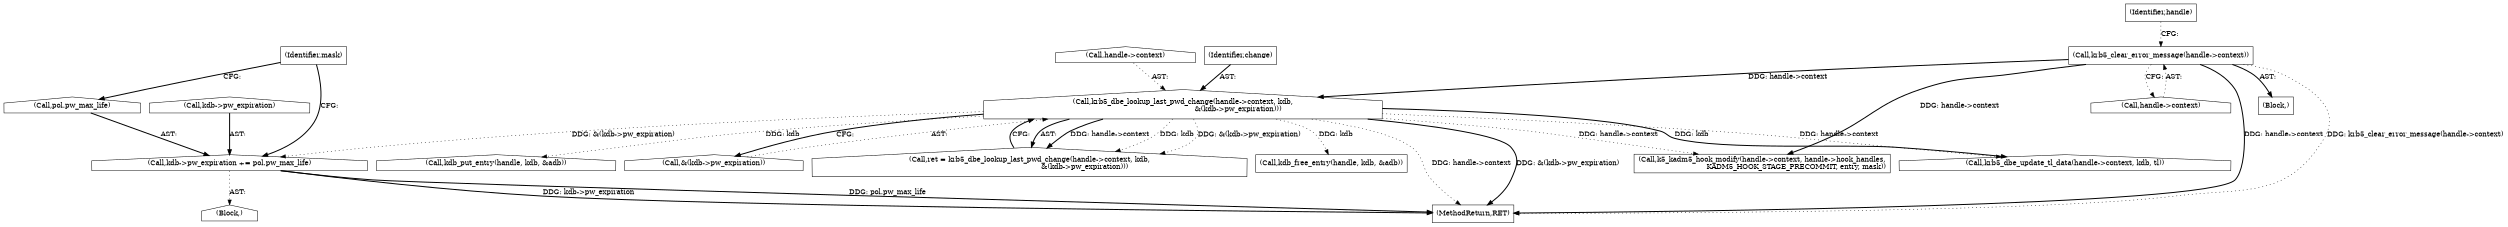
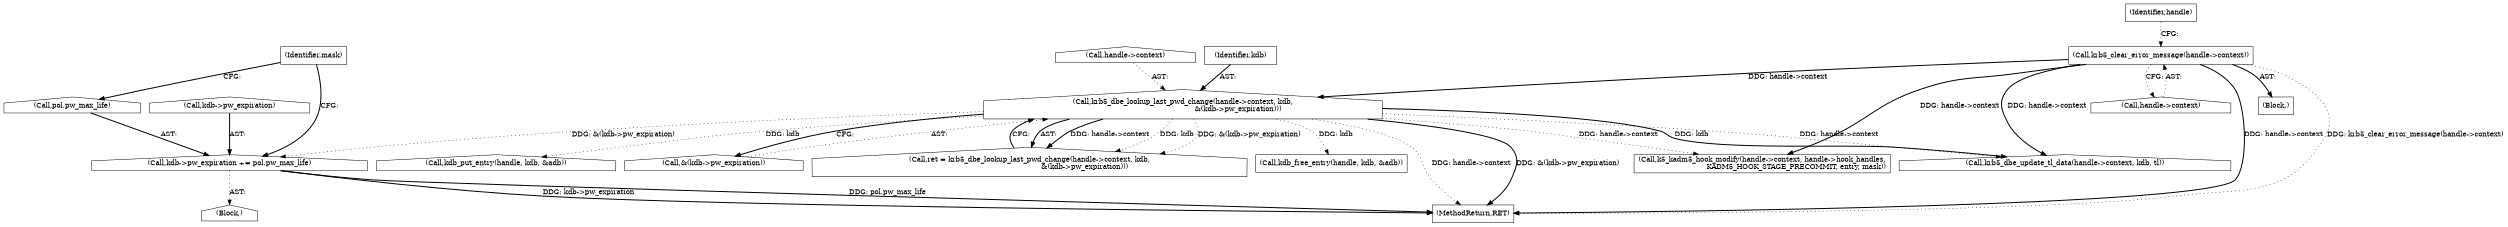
node "(Identifier,change)": label "(Identifier,change)" -> "(Identifier,kdb)"
edge "(Call,krb5_clear_error_message(handle->context))" -> "(Call,krb5_dbe_update_tl_data(handle->context, kdb, tl))": added, label "DDG: handle->context"
